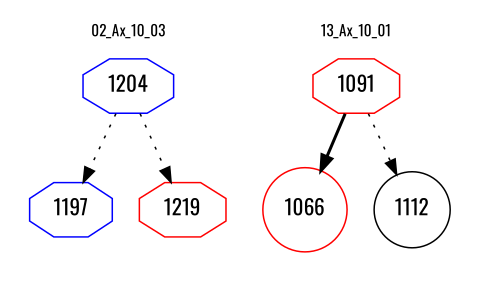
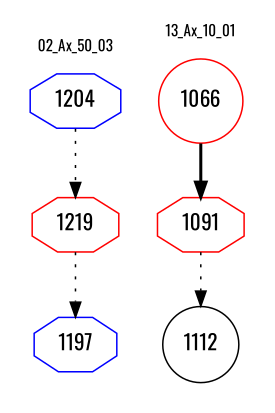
cluster "02_Ax_10_03": label "02_Ax_10_03" -> "02_Ax_50_03"
edge "1091" -> "1066": reversed
edge "1204" -> "1197": now "1219" -> "1197"
